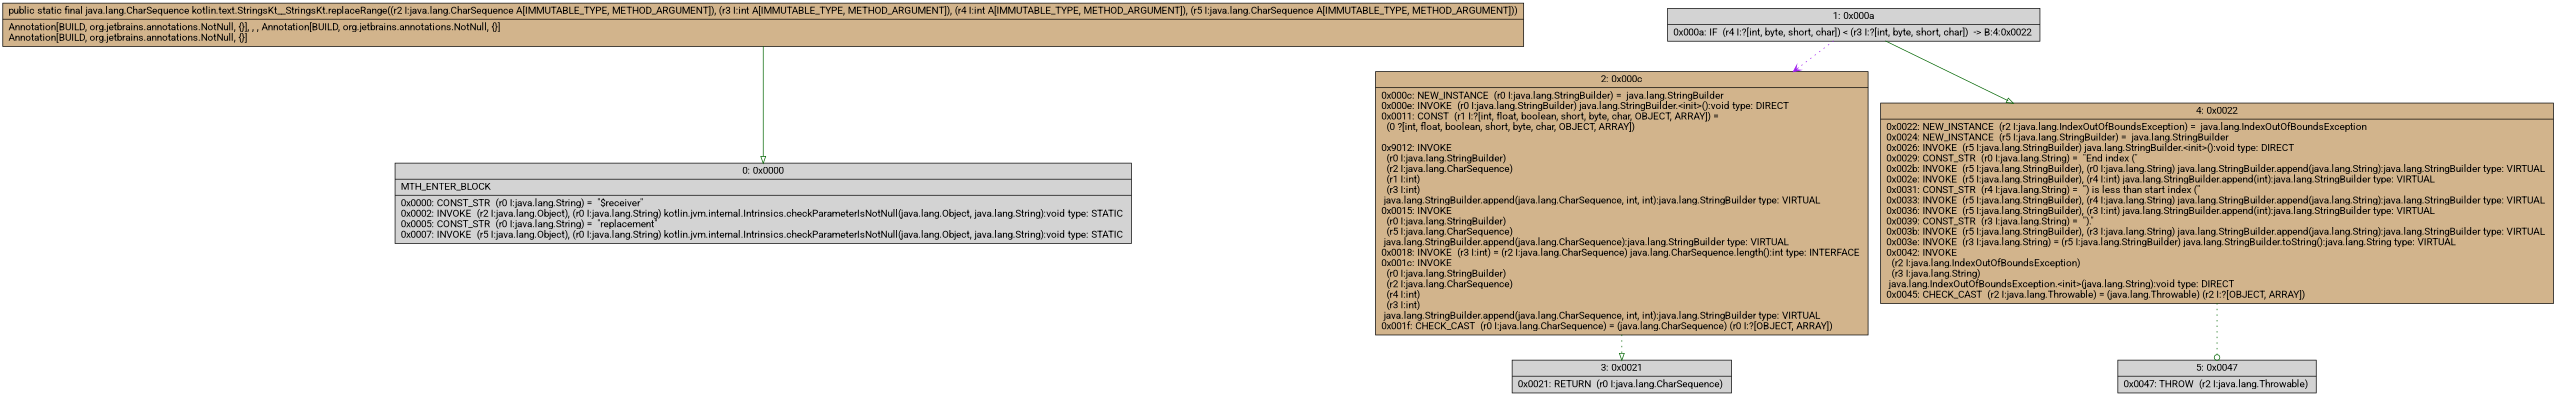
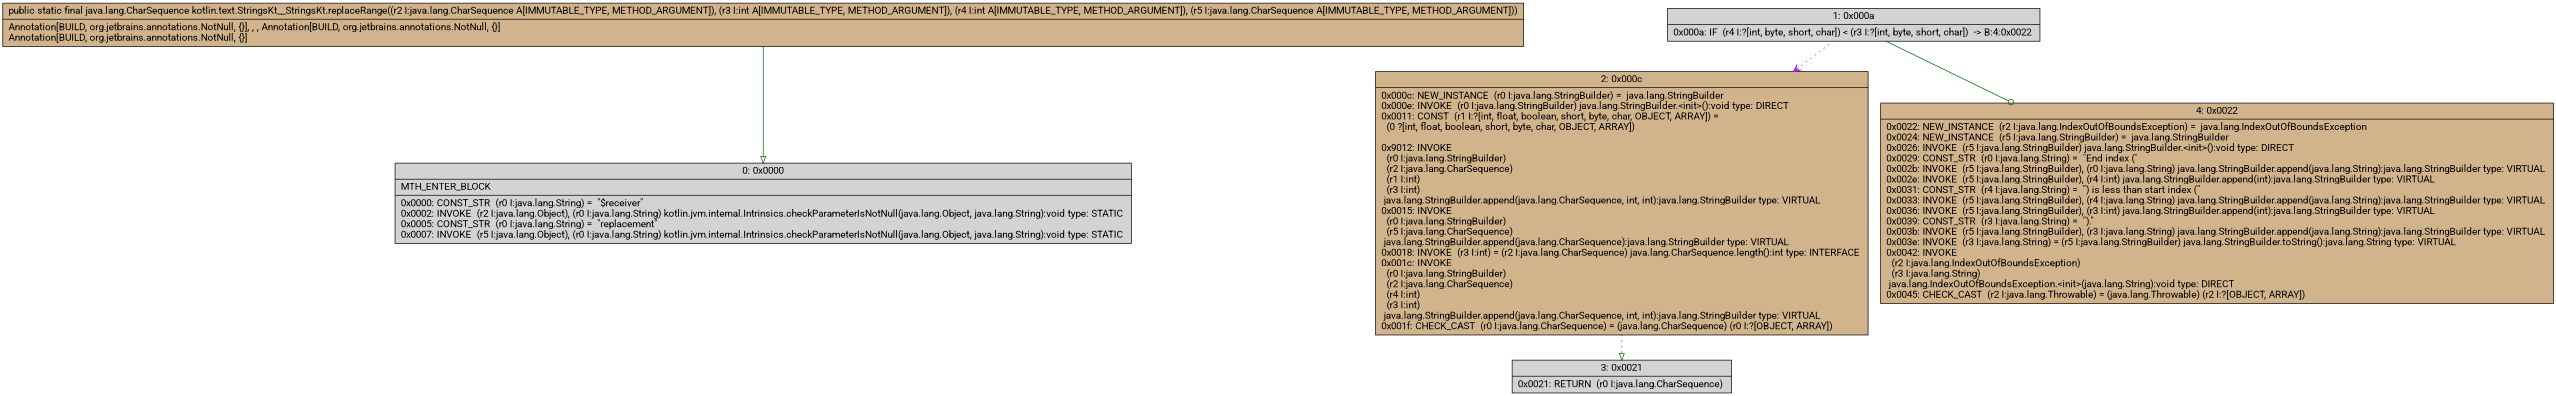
edge "1: 0x000a" -> "4: 0x0022": arrowhead onormal -> odot
node "5: 0x0047": removed
